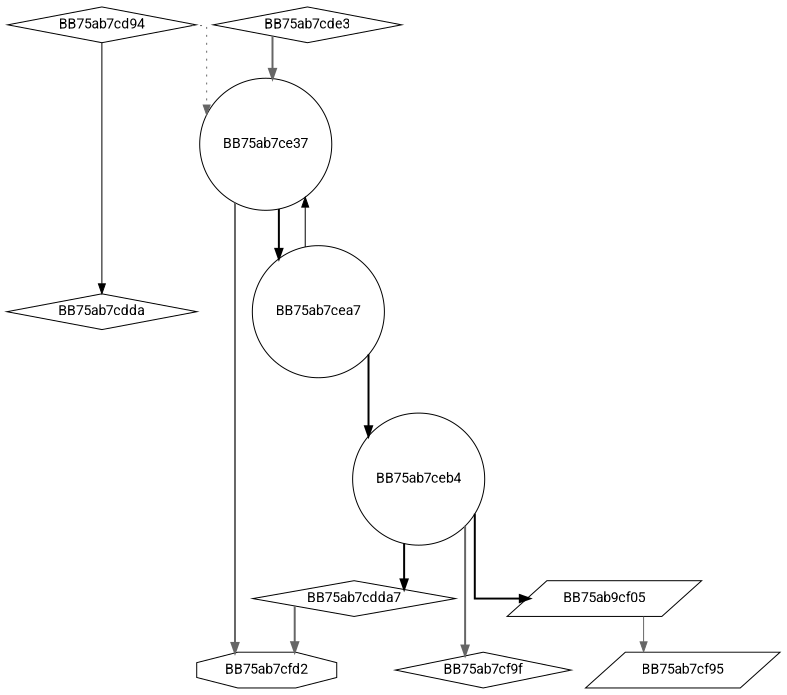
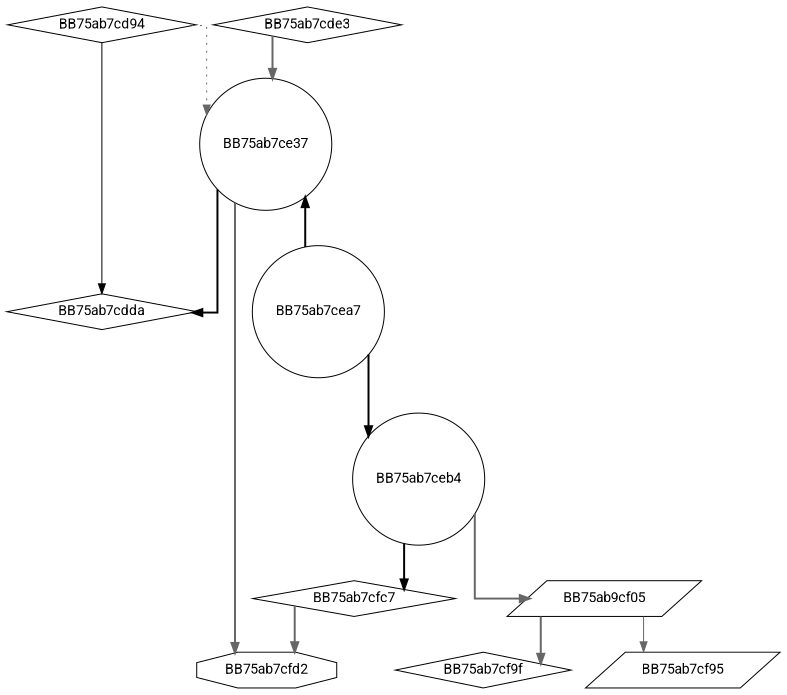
edge "BB75ab7cea7" -> "BB75ab7ce37": style solid -> bold
edge "BB75ab7ce37" -> "BB75ab7cea7": now "BB75ab7ce37" -> "BB75ab7cdda"
edge "BB75ab7ceb4" -> "BB75ab9cf05": color black -> gray40
edge "BB75ab7ceb4" -> "BB75ab7cf9f": now "BB75ab9cf05" -> "BB75ab7cf9f"
node "BB75ab7cdda7": label "BB75ab7cdda7" -> "BB75ab7cfc7"
